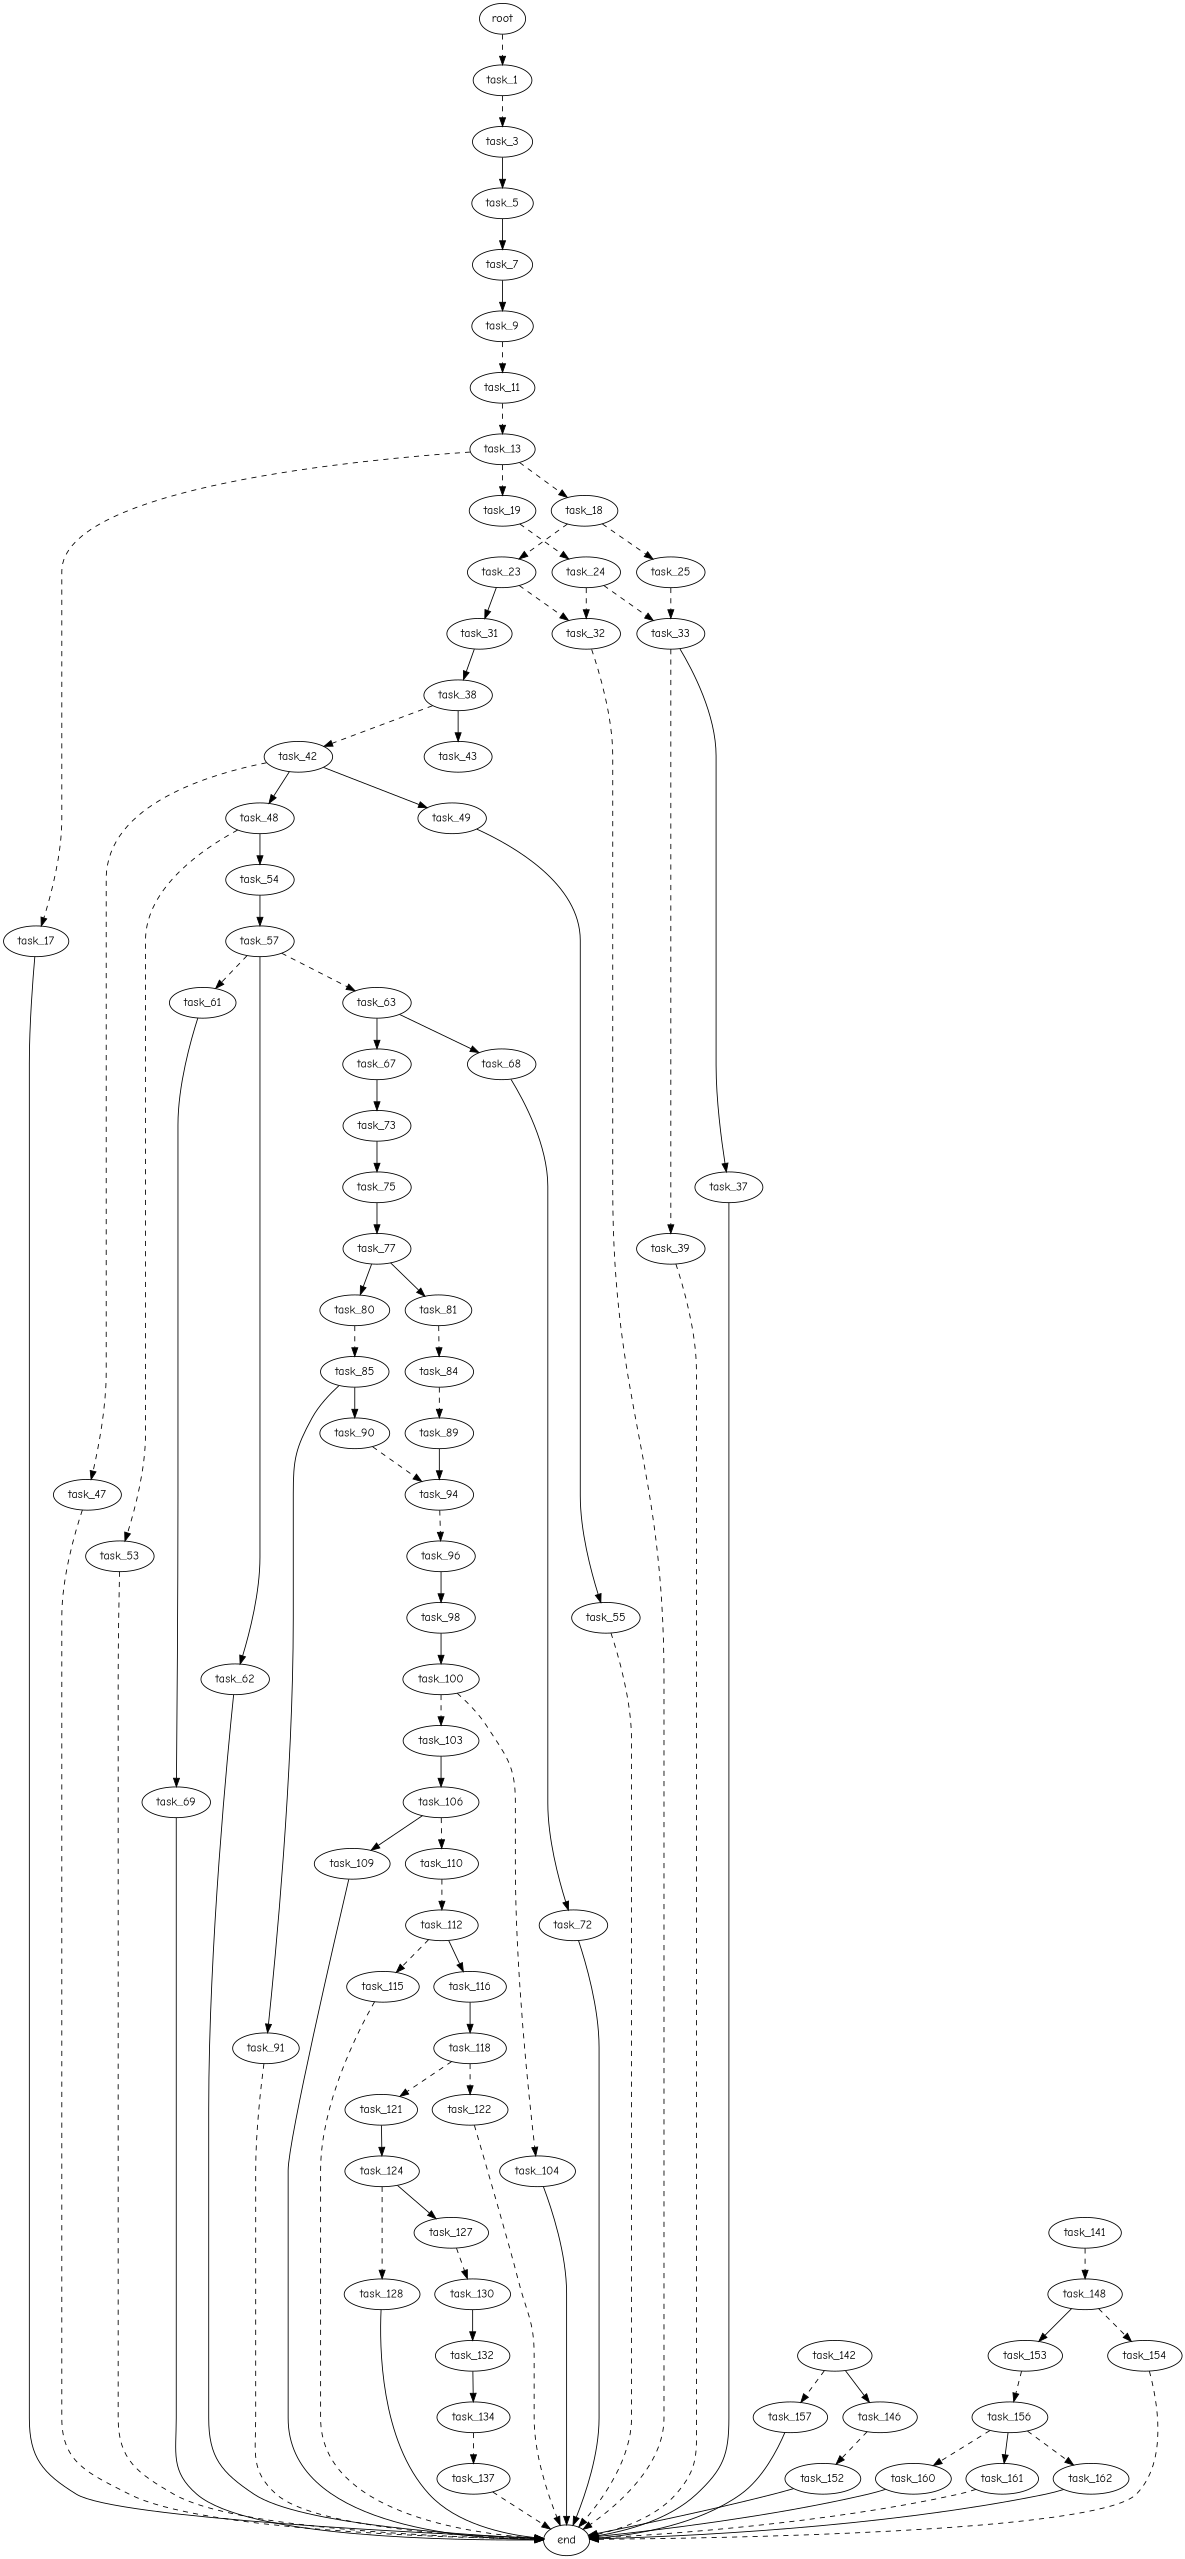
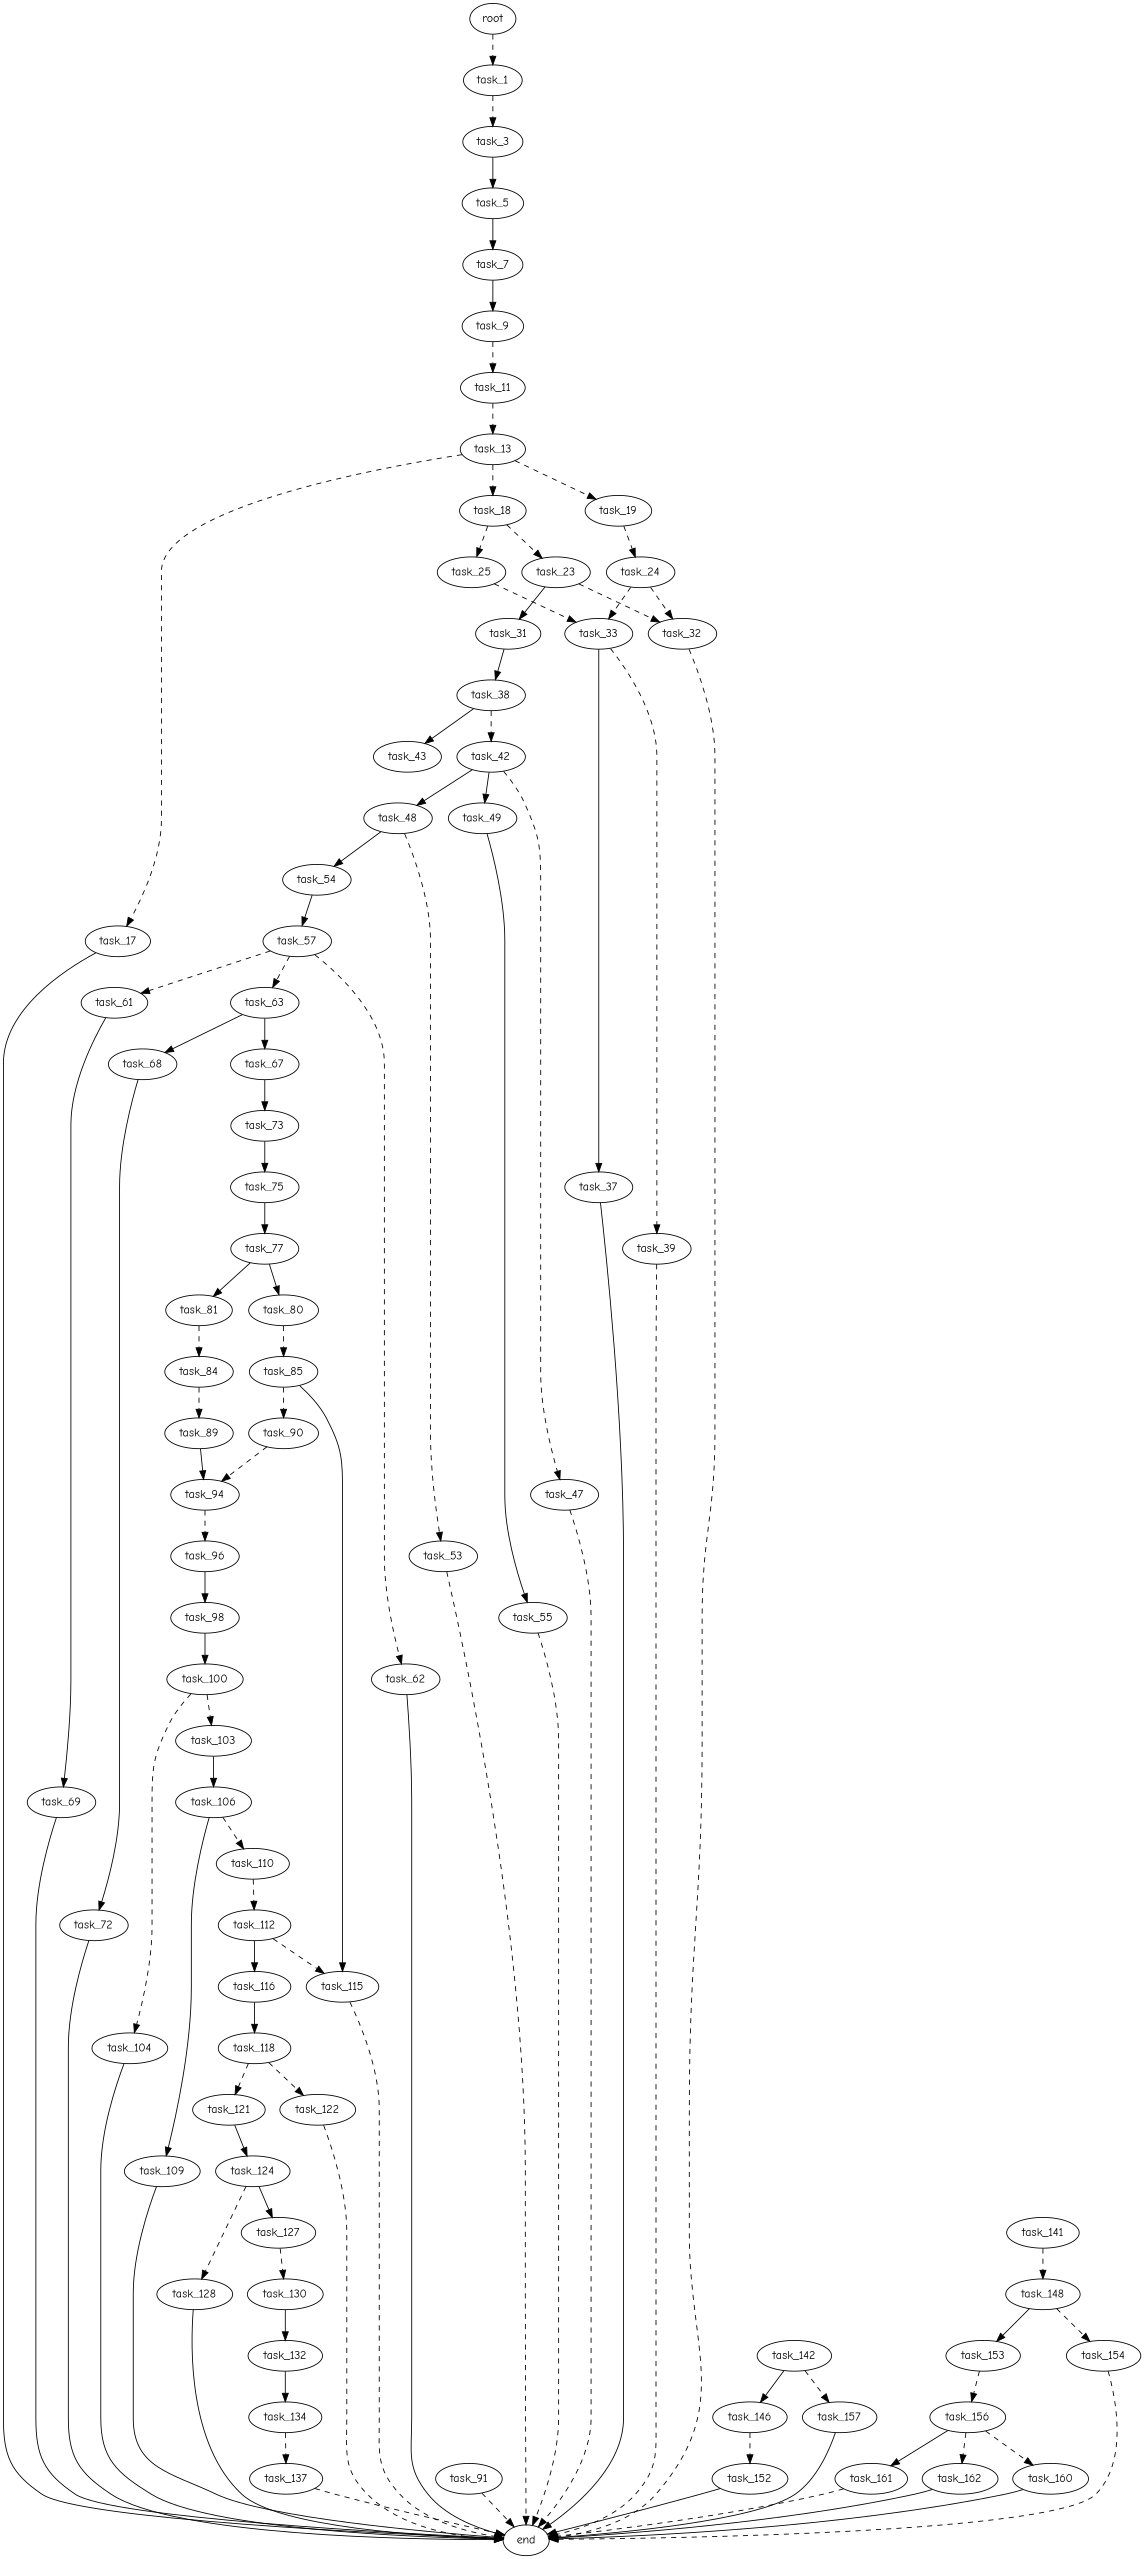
edge "task_57" -> "task_62": style solid -> dashed
edge "task_85" -> "task_90": style solid -> dashed
edge "task_85" -> "task_91": now "task_85" -> "task_115"
